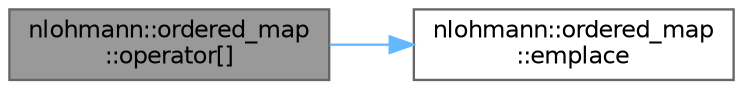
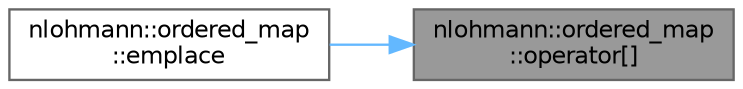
edge "nlohmann::ordered_map ::operator[]" -> "nlohmann::ordered_map ::emplace": reversed
